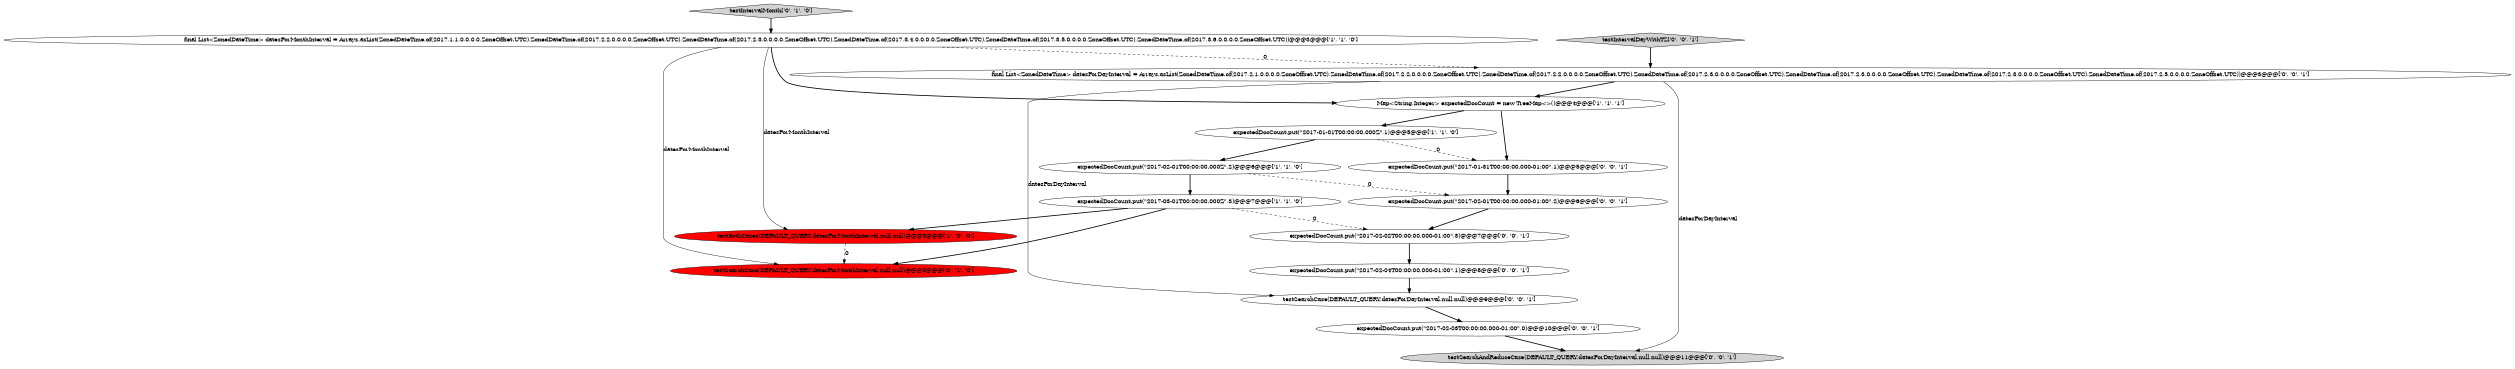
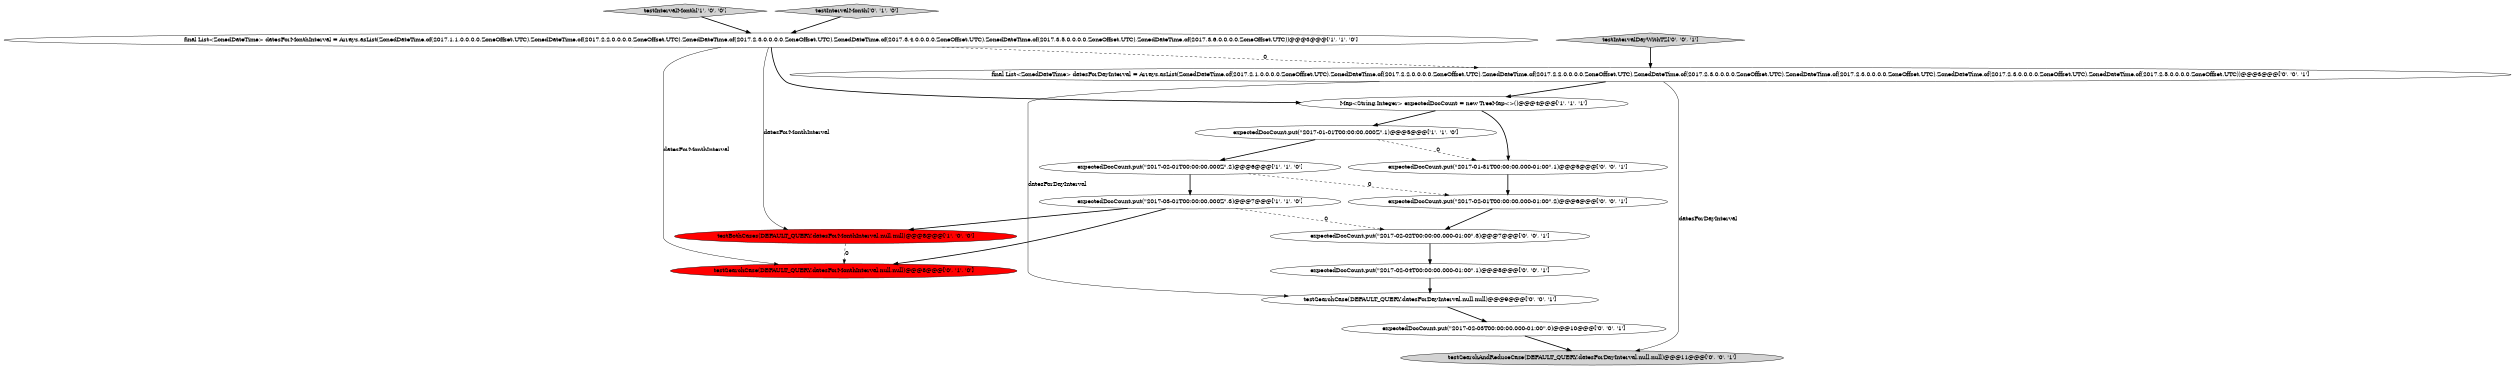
node "testIntervalMonth['1', '0', '0']": added
